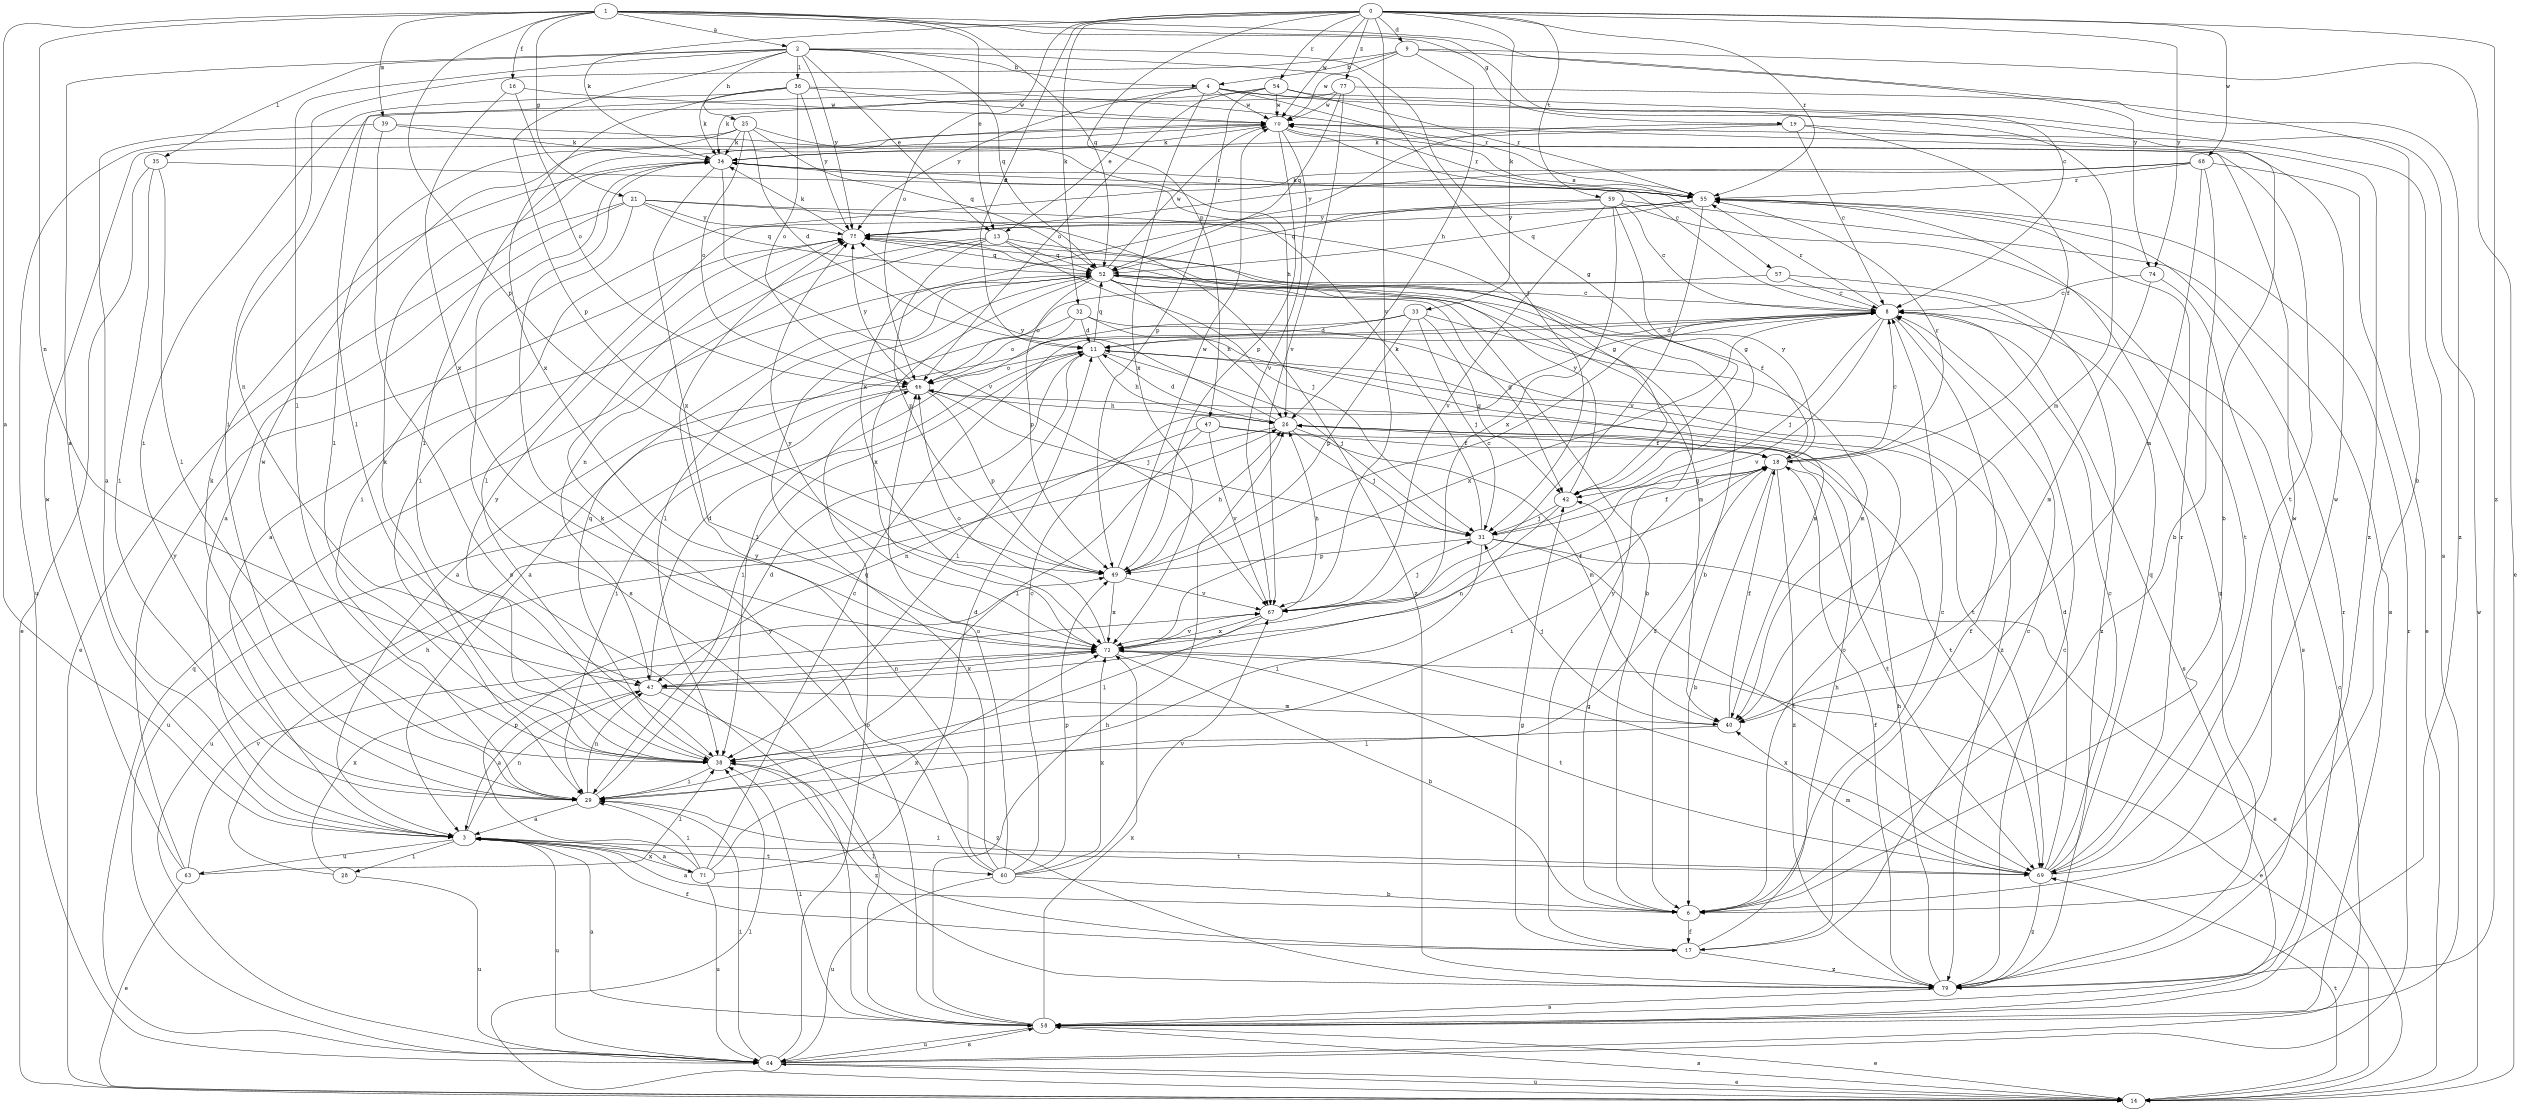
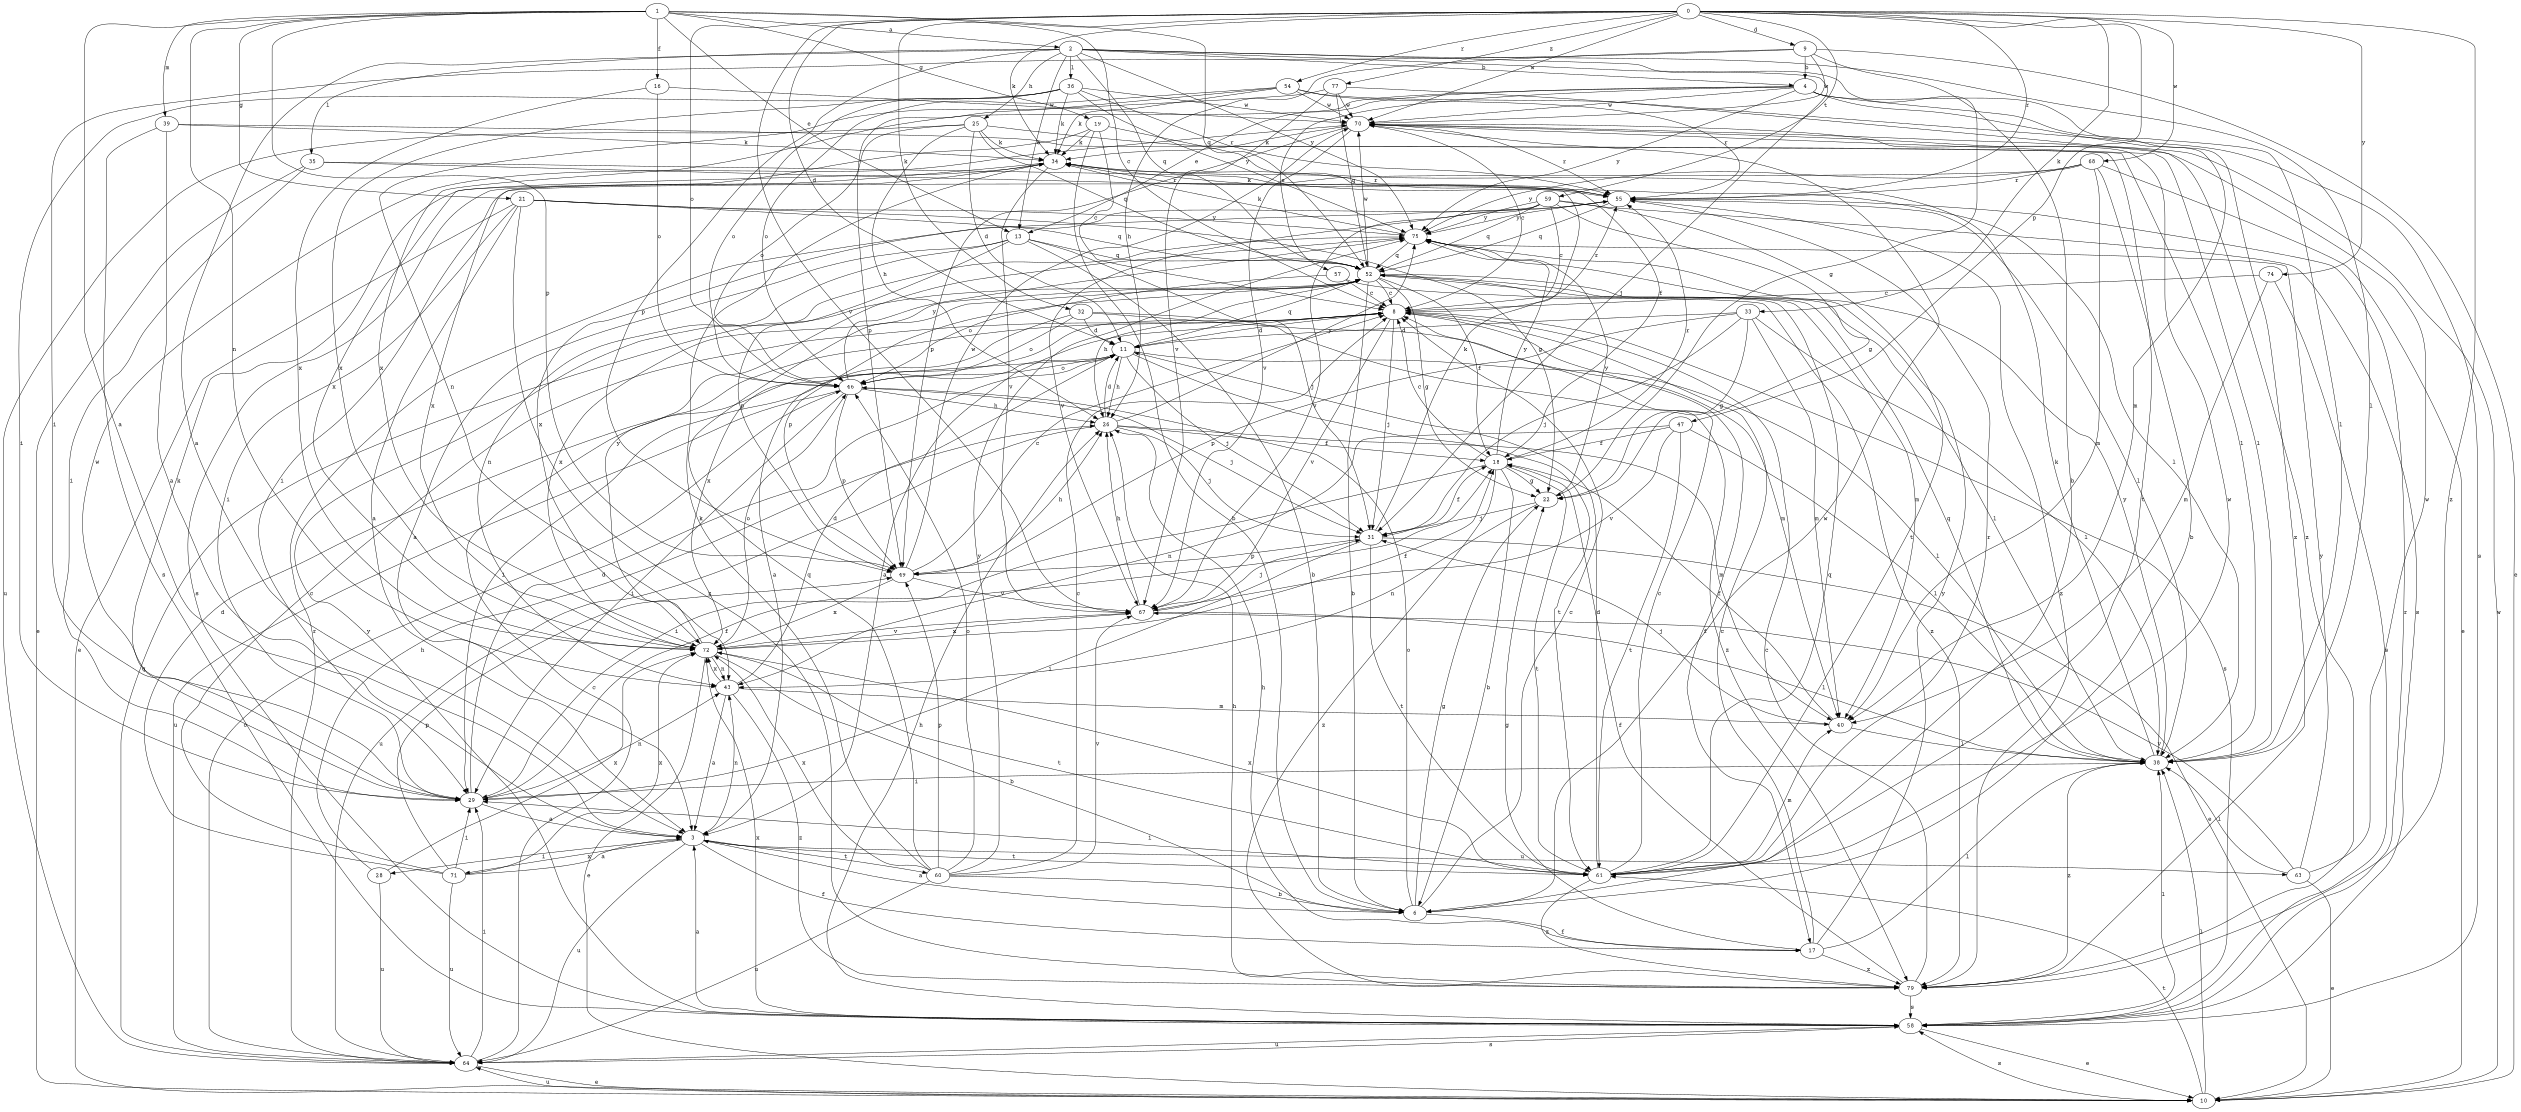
edge "1" -> "74": removed, label "y"
node "42": label "42" -> "22"
node "69": label "69" -> "61"
node "14": label "14" -> "10"
